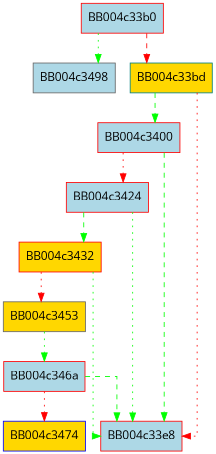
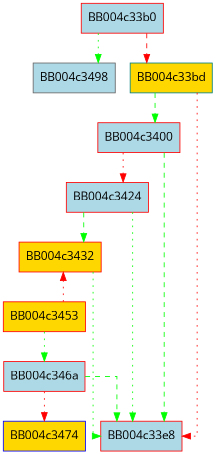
edge "BB004c3432" -> "BB004c3453": reversed
node "BB004c3453": color gray40 -> red
